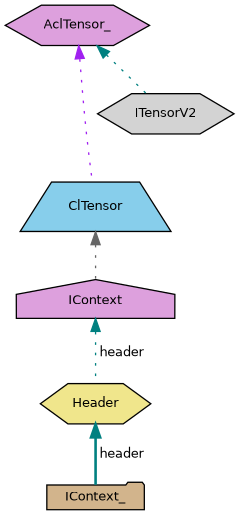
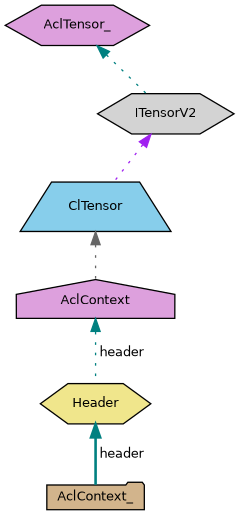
edge "ClTensor" -> "AclTensor_": now "ClTensor" -> "ITensorV2"
node "IContext": label "IContext" -> "AclContext"
node "IContext_": label "IContext_" -> "AclContext_"
